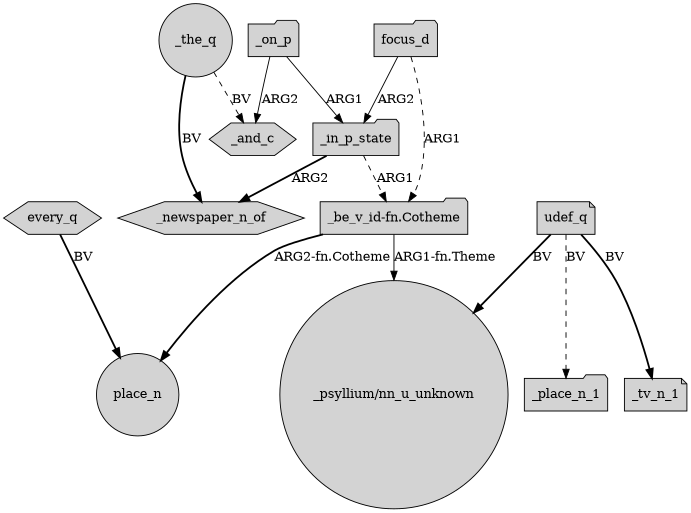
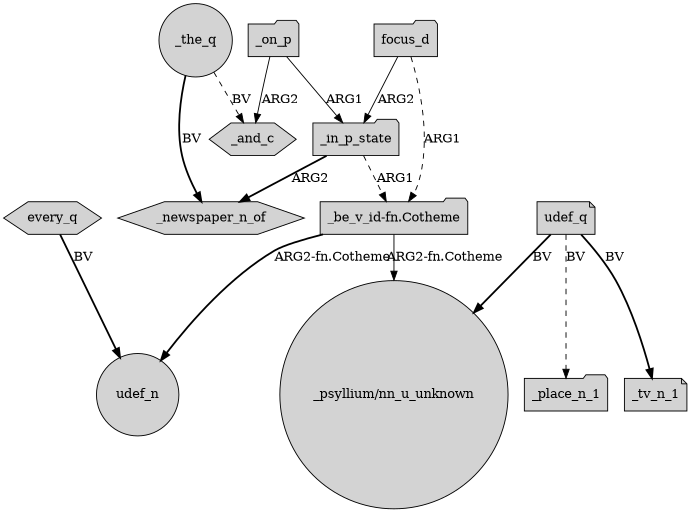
edge "_be_v_id-fn.Cotheme" -> "_psyllium/nn_u_unknown": label "ARG1-fn.Theme" -> "ARG2-fn.Cotheme"
node "place_n": label "place_n" -> "udef_n"
